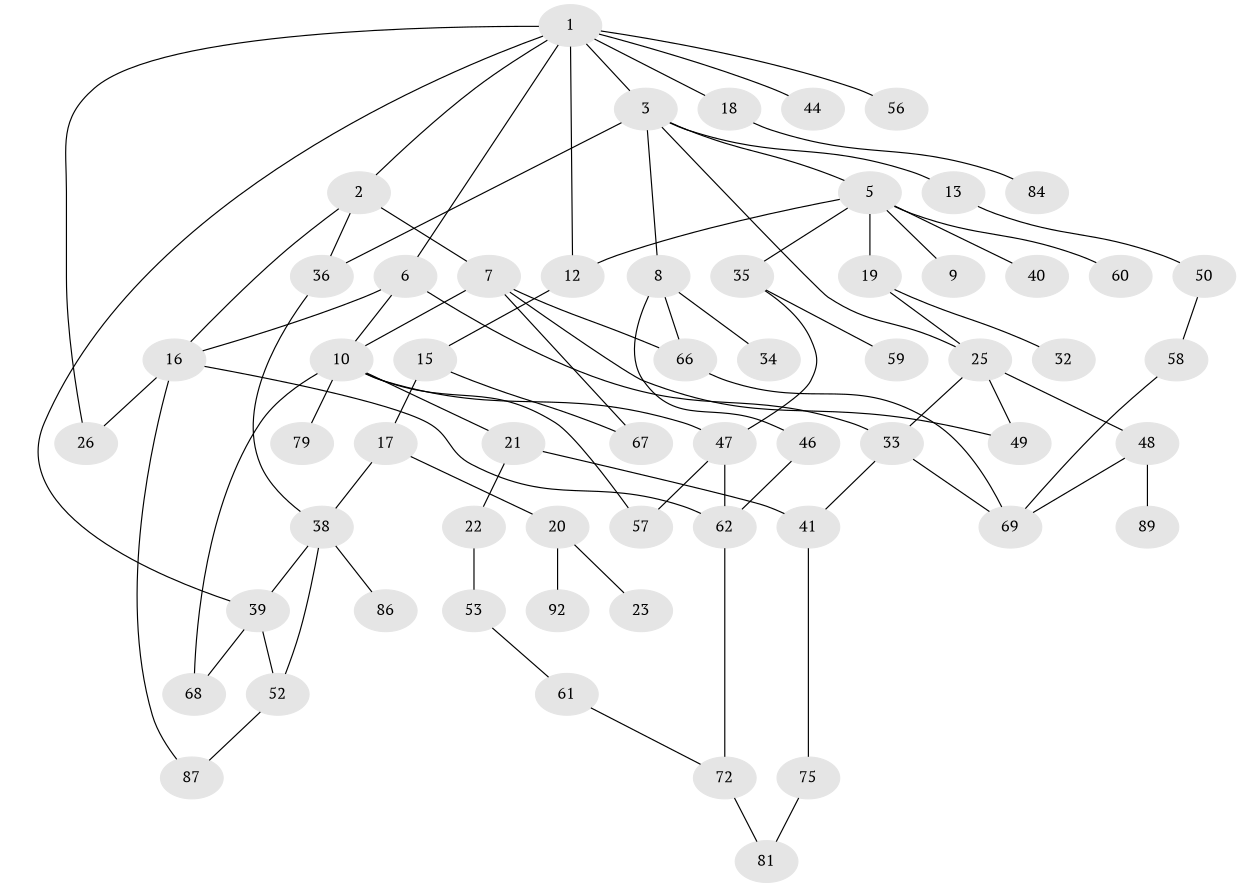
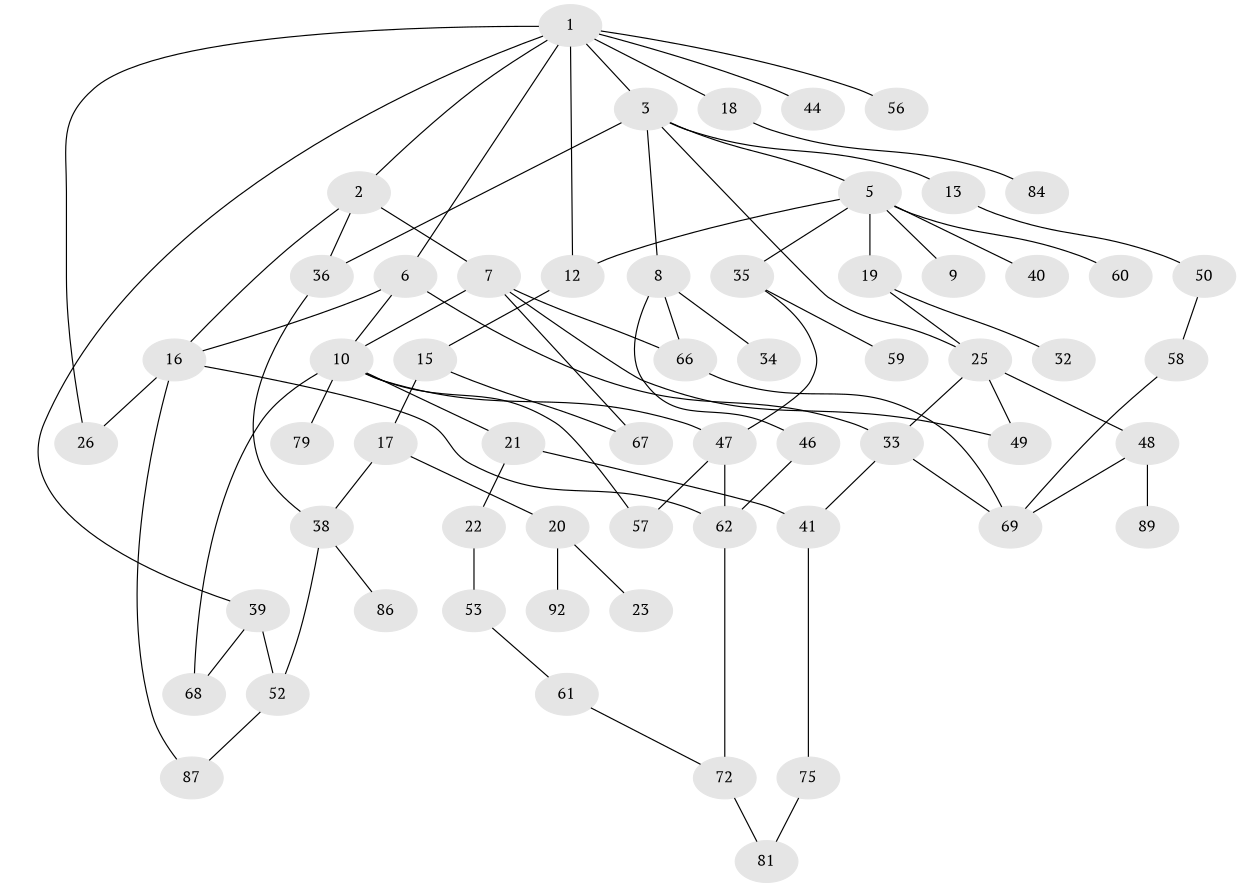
edge "38" -- "39": removed
